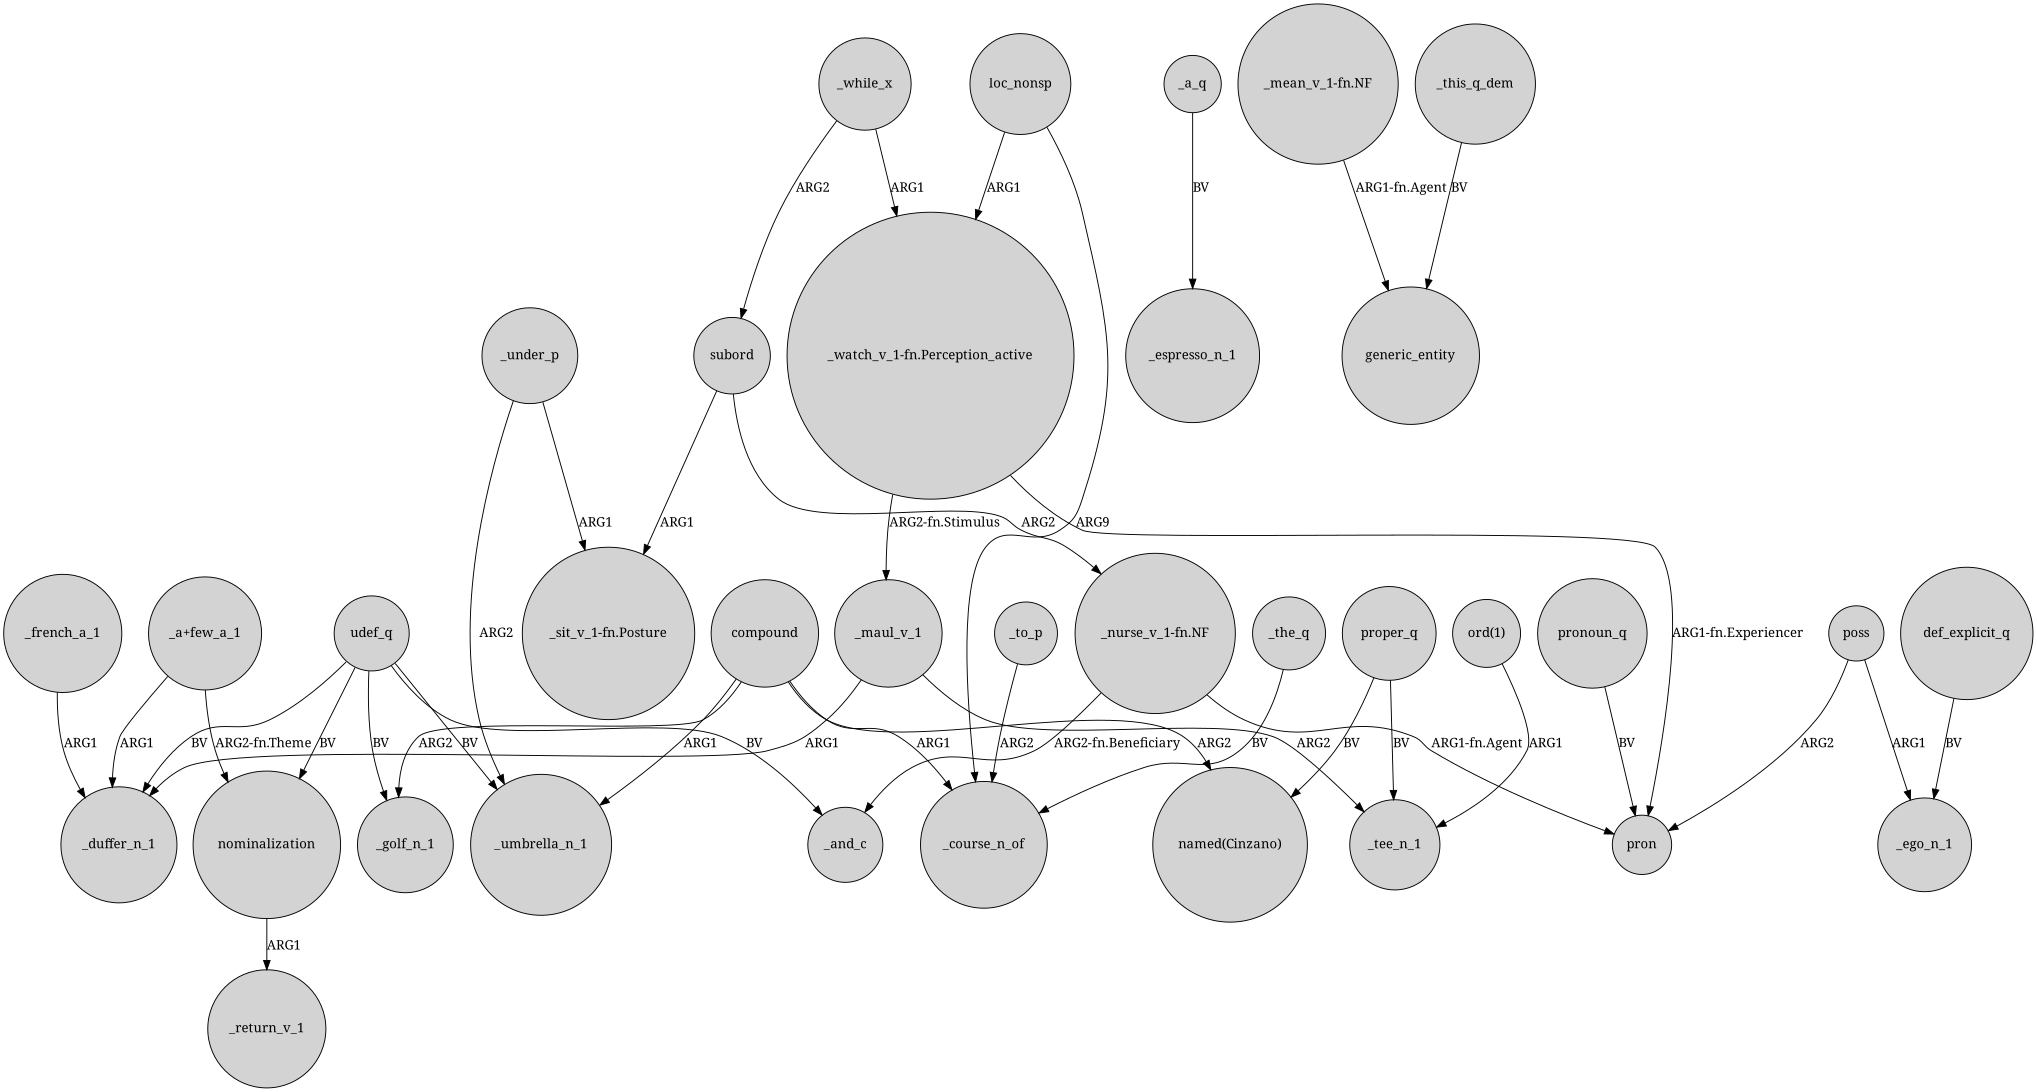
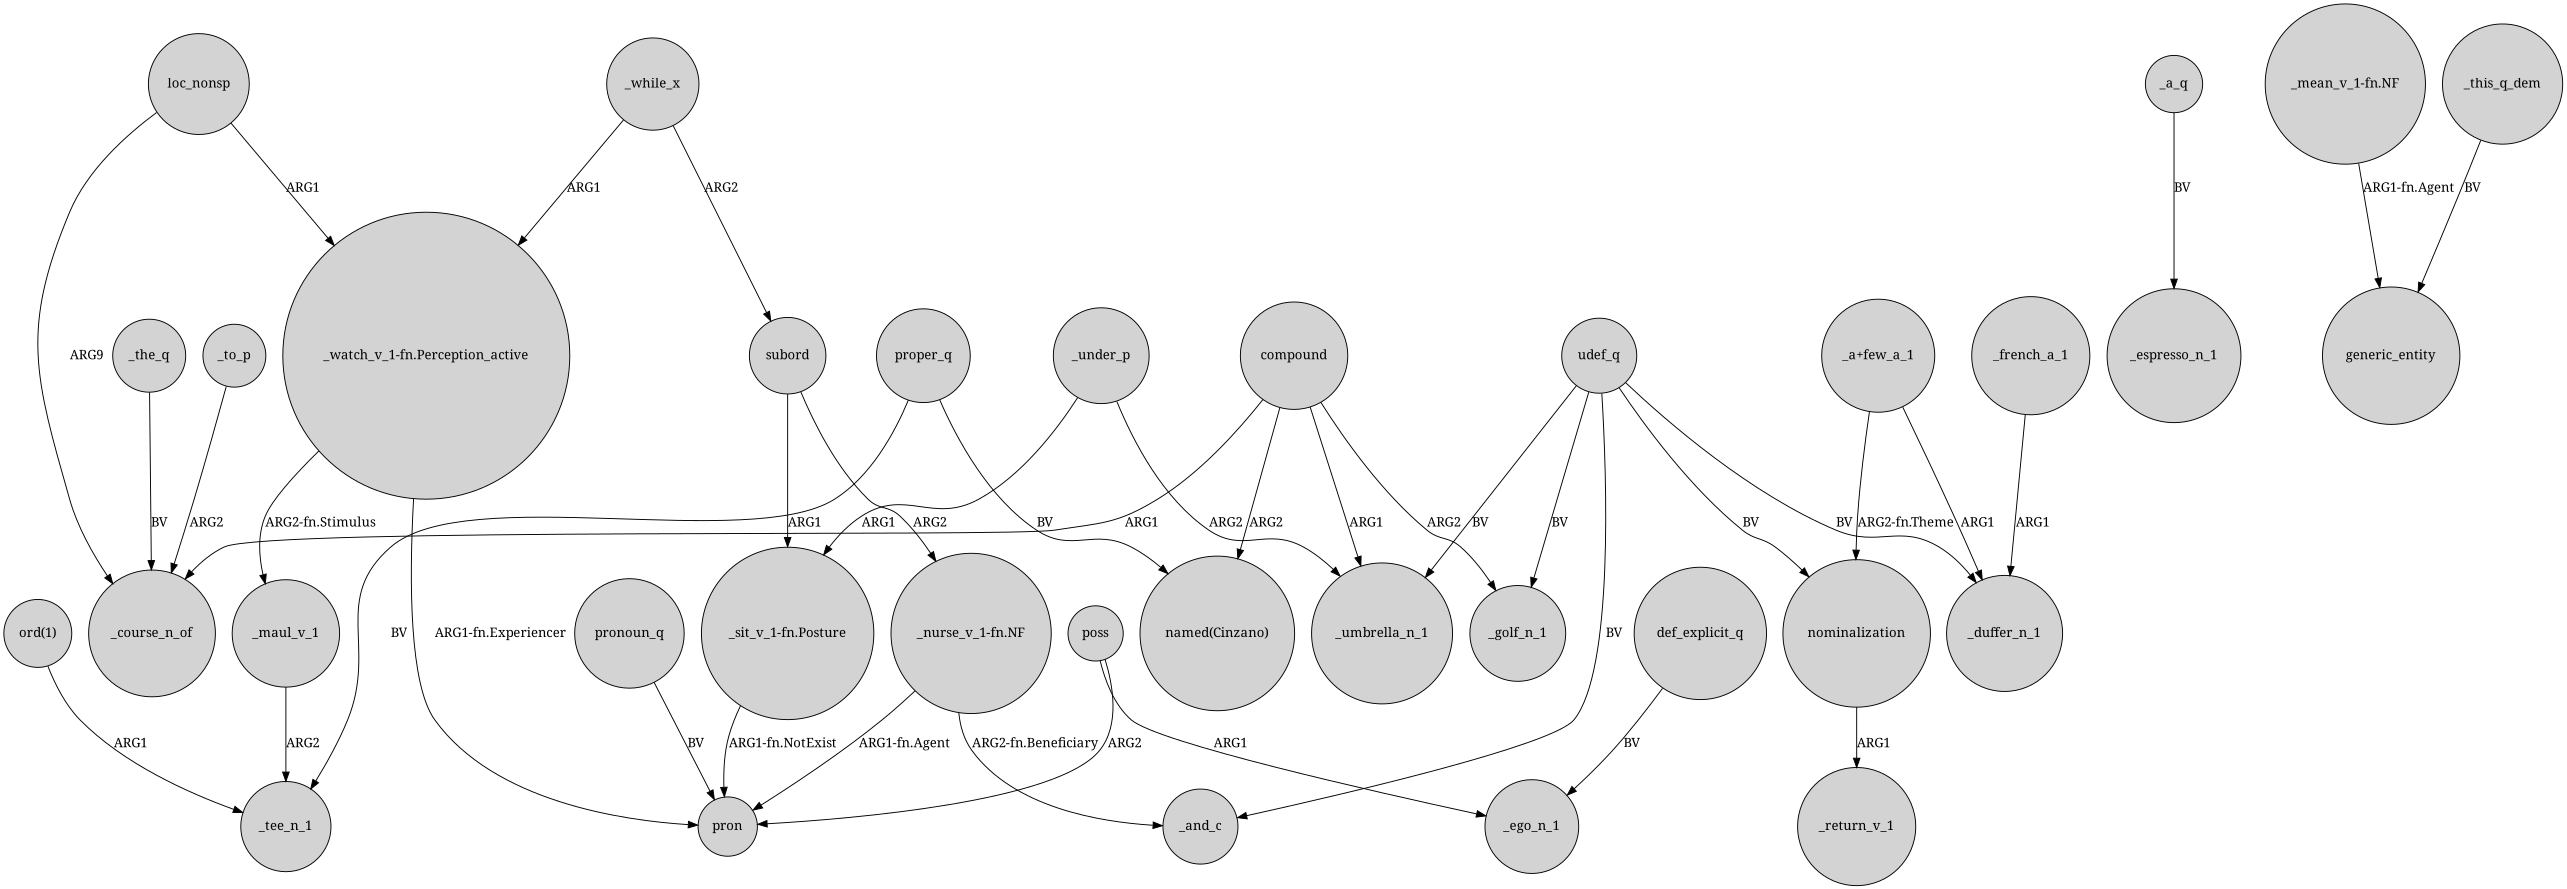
edge "_sit_v_1-fn.Posture" -> "pron": added, label "ARG1-fn.NotExist"
edge "_maul_v_1" -> "_duffer_n_1": removed, label "ARG1"
